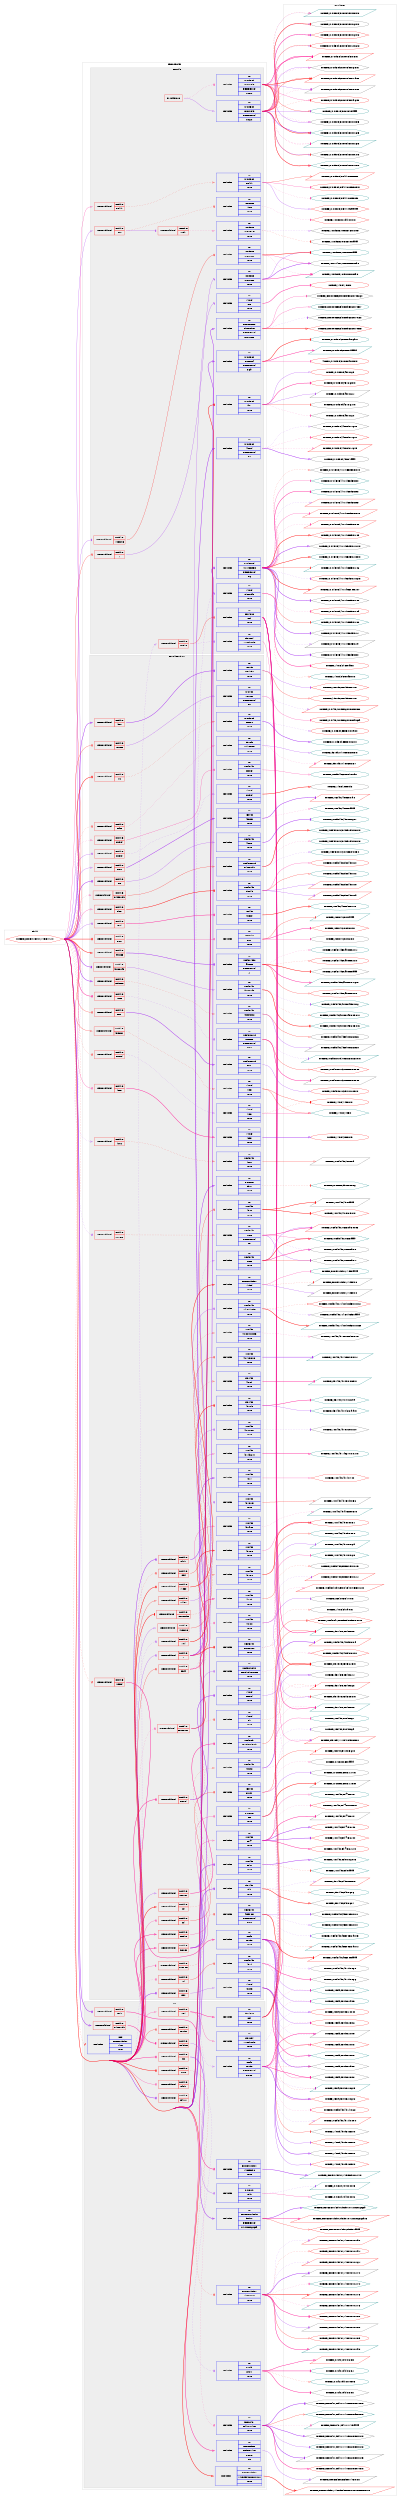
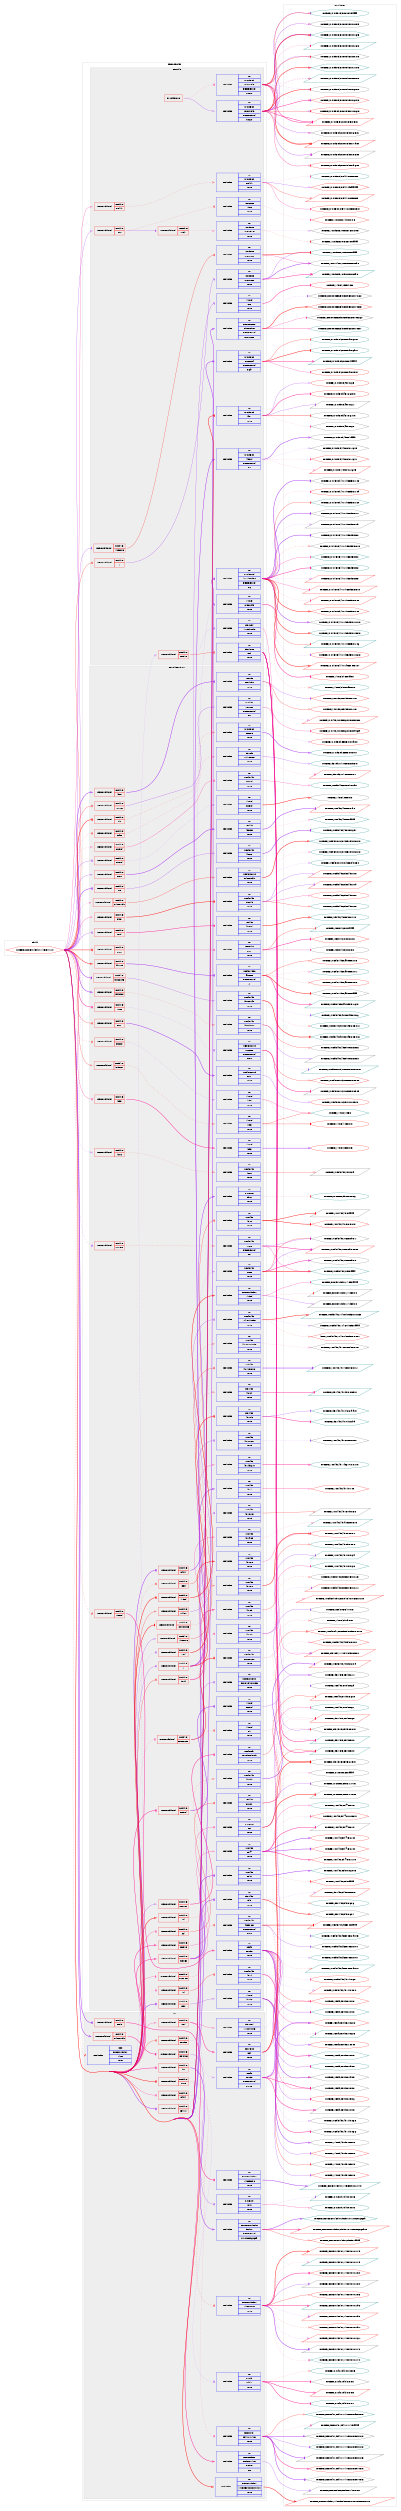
node "portage://x11-apps/udisks-1.0.8": label "portage://x11-apps/udisks-1.0.8" -> "portage://x11-apps/xhost-1.0.8"
node "portage://virtual/yacc-0": label "portage://virtual/yacc-0" -> "portage://virtual/negative-0"
node "portage://sys-devel/autoconf-2.64-r1": added
node "libpcap://sys-devel/autoconf-2.13-r1": label "libpcap://sys-devel/autoconf-2.13-r1" -> "portage://sys-devel/autoconf-2.13-r1"
node "portage://sys-devel/libtool-2.4.6-r5": label "portage://sys-devel/libtool-2.4.6-r5" -> "portage://sys-dev/libtool-2.4.6-r5"
node "portage://sys-apps/dbus-1.12.16": shape hexagon -> ellipse
node "portage://media-libs/vulkan-loader-1.1.114": label "portage://media-libs/vulkan-loader-1.1.114" -> "base://media-libs/vulkan-loader-1.1.114"
node "portage://x11-libs/gtk+-3.24.4-r1": shape ellipse -> hexagon
node "portage://x11-libs/cairo-9999": color teal -> red
node "portage://media-libs/freetype-2.9.1-r3": shape ellipse -> hexagon
